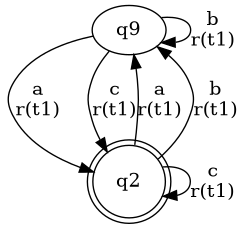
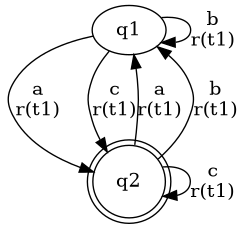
node "q9": label "q9" -> "q1"
